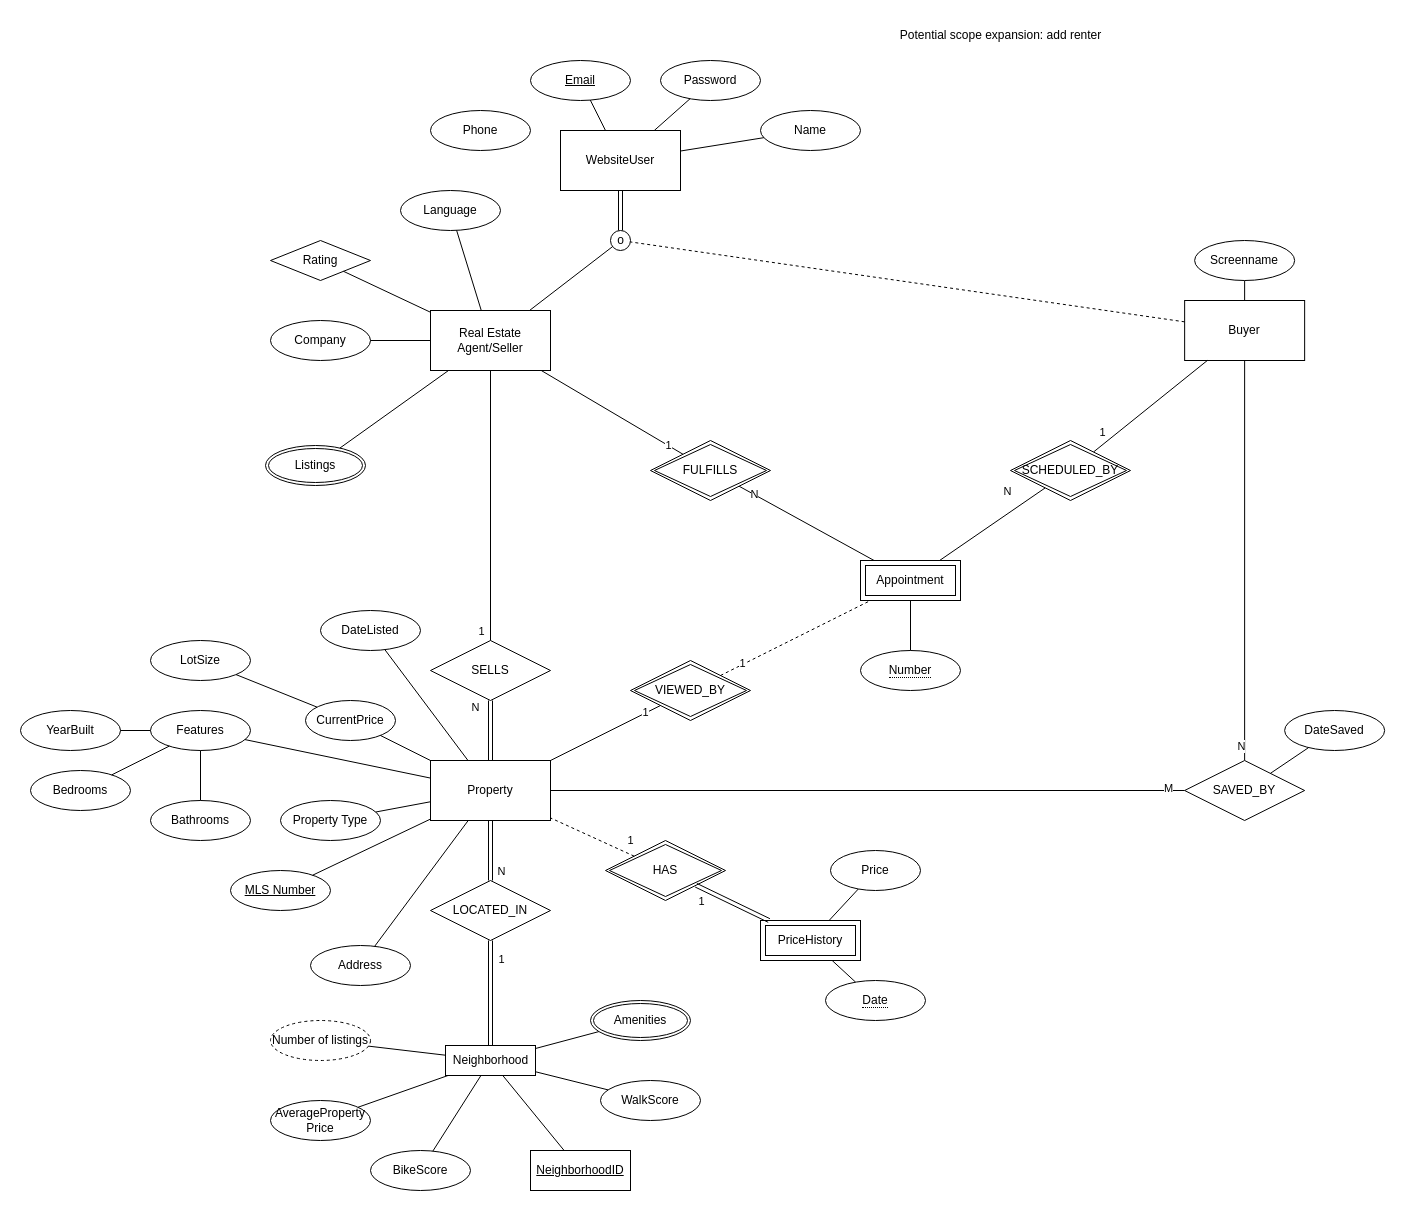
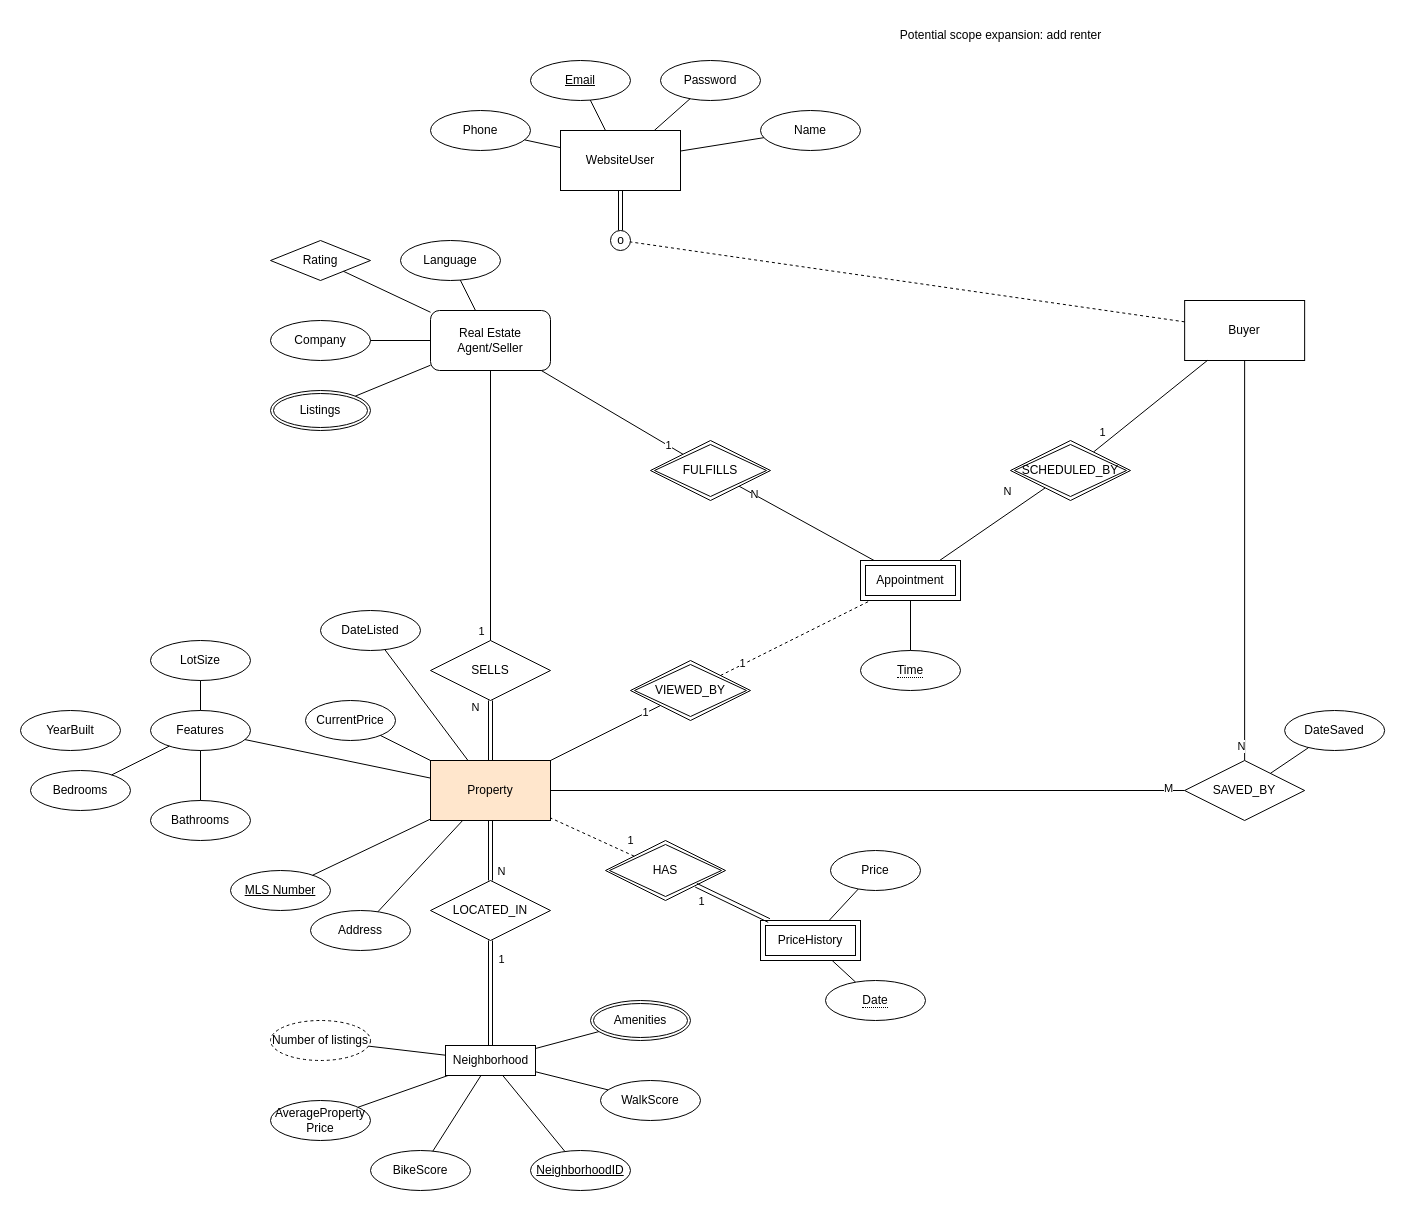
edge "Phone" -- "WebsiteUser": added
node "Language": moved (451, 211) -> (451, 261)
node "Screenname": removed
edge "o" -- "Real Estate Agent/Seller": removed
edge "Screenname" -- "Buyer": removed
node "Real Estate Agent/Seller": shape rectangle -> rounded rectangle
node "Listings": moved (316, 466) -> (321, 411)
node "Number": label "Number" -> "Time"
edge "LotSize" -- "CurrentPrice": now "LotSize" -- "Features"
edge "YearBuilt" -- "Features": removed
node "Property": fillcolor #ffffff -> #ffe6cc
edge "Property" -- "Property Type": removed
node "Property Type": removed
node "Address": moved (361, 966) -> (361, 931)
node "NeighborhoodID": shape rectangle -> ellipse
